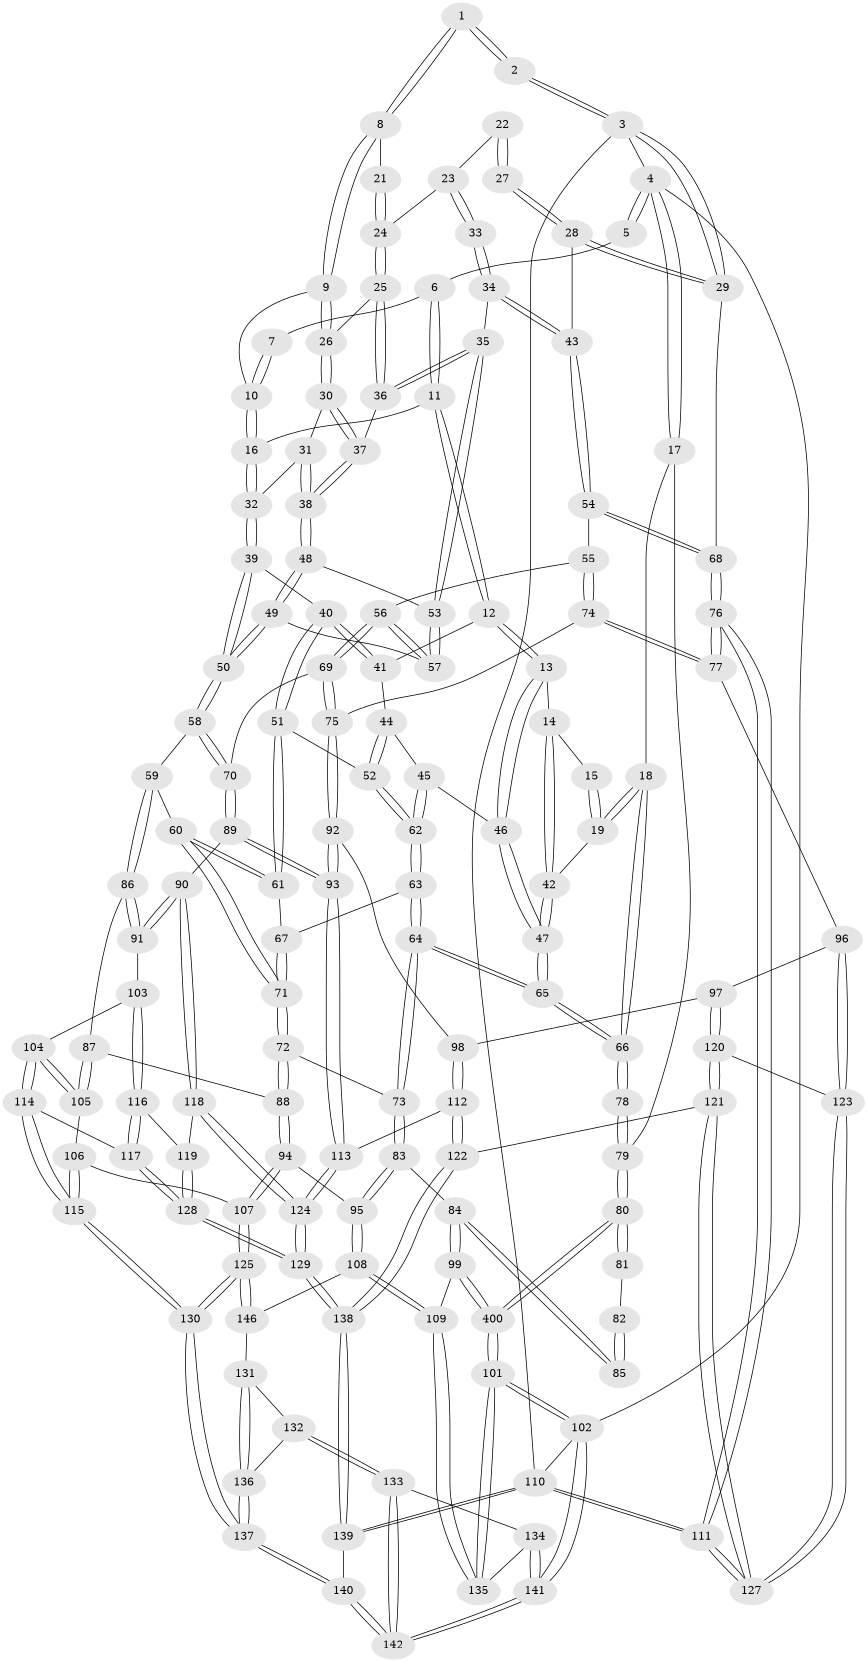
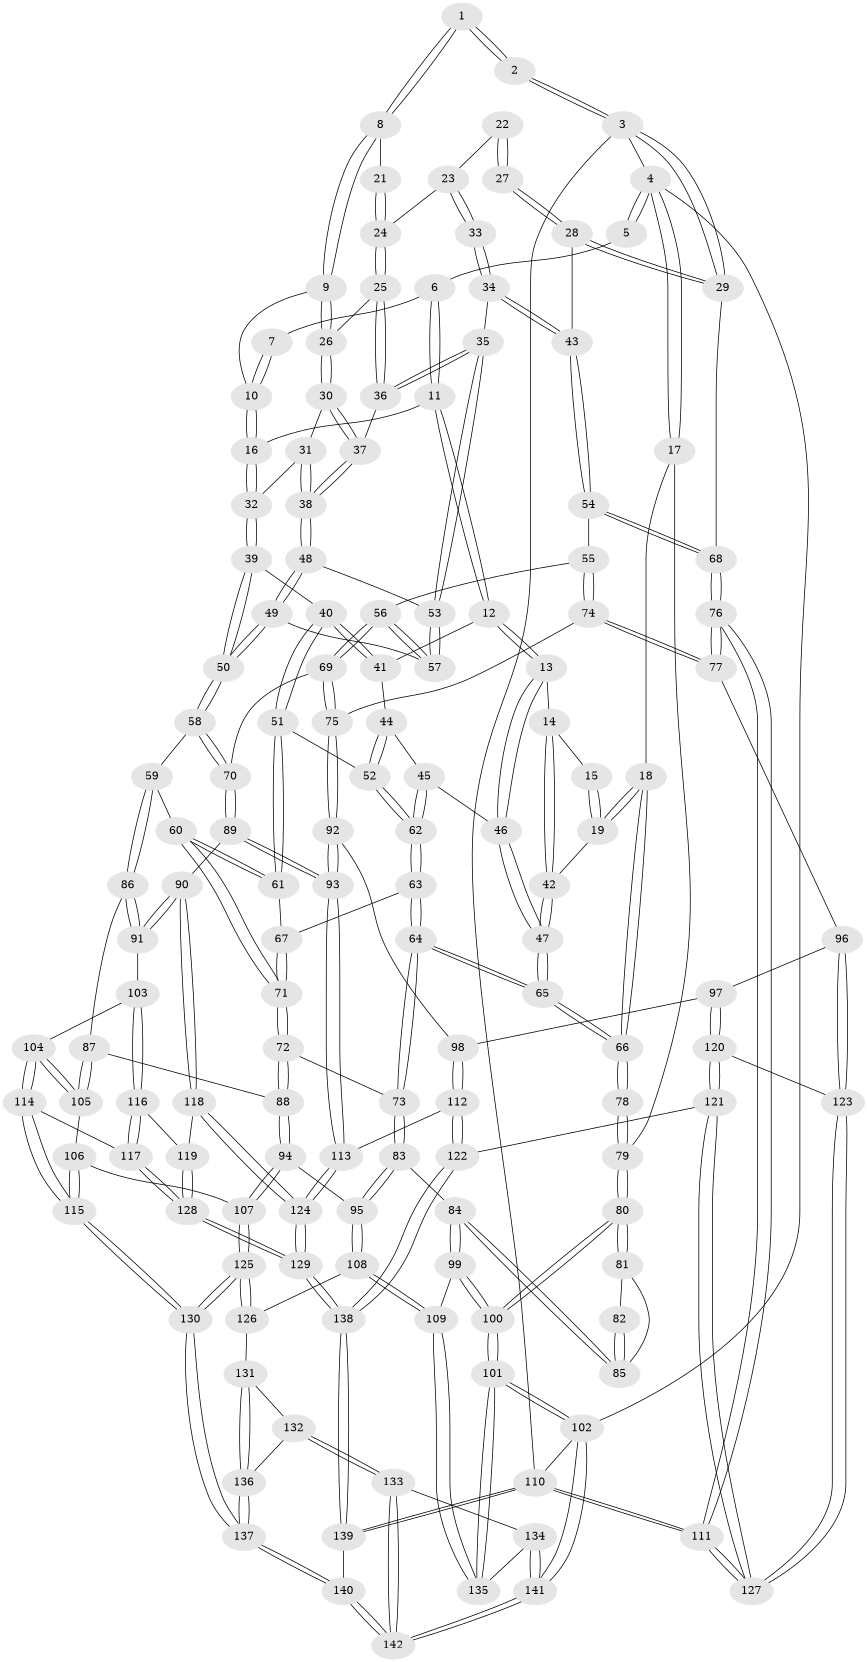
node "146": label "146" -> "126"
node "400": label "400" -> "100"
edge "81" -- "85": added
